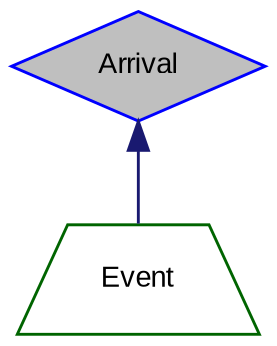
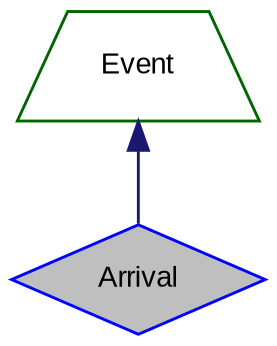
edge "Event" -> "Arrival": reversed
